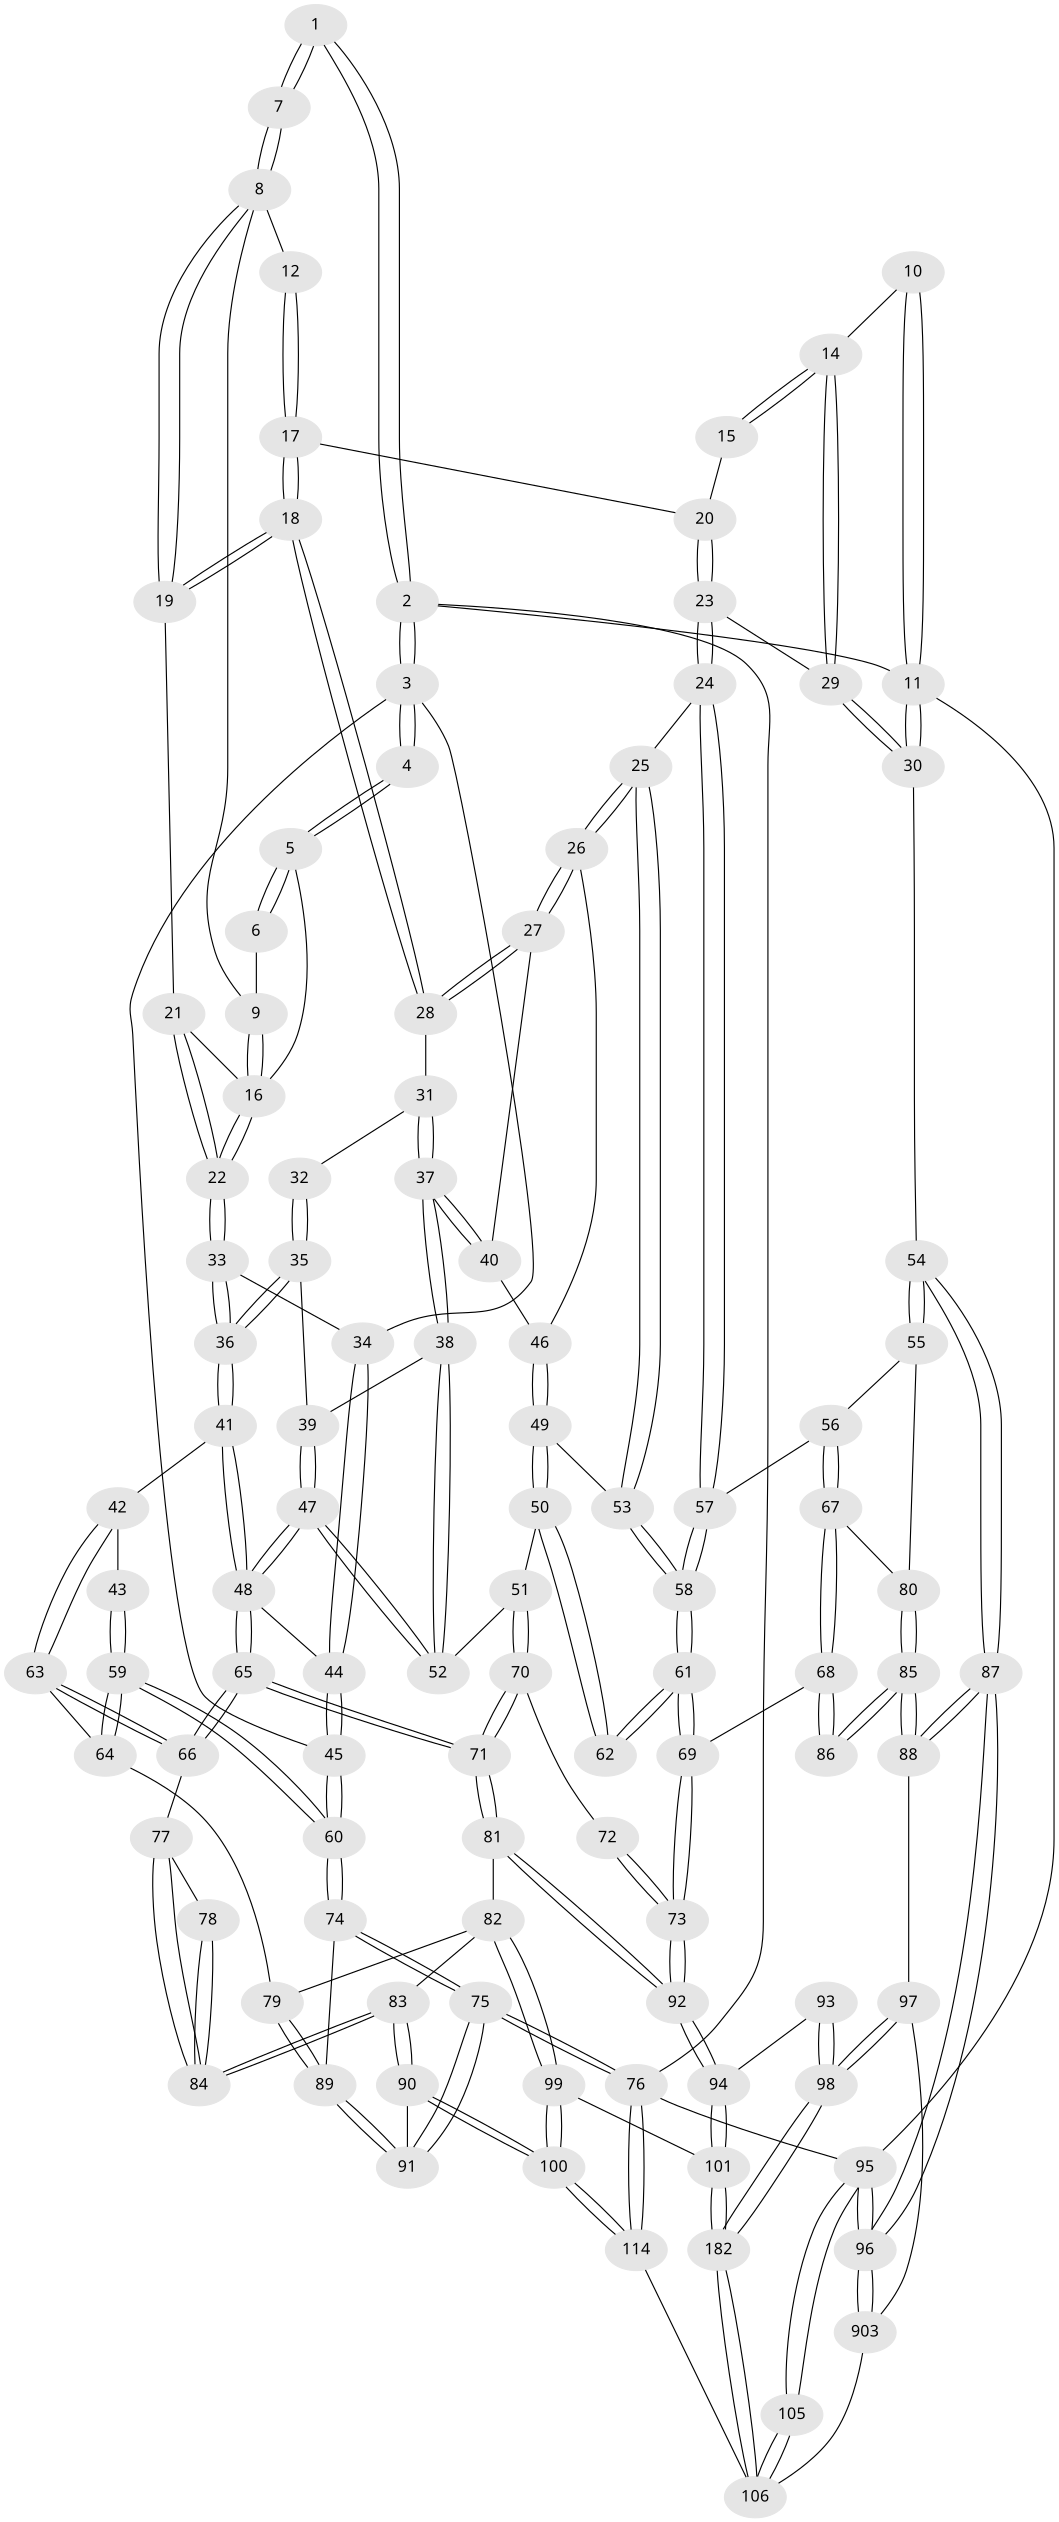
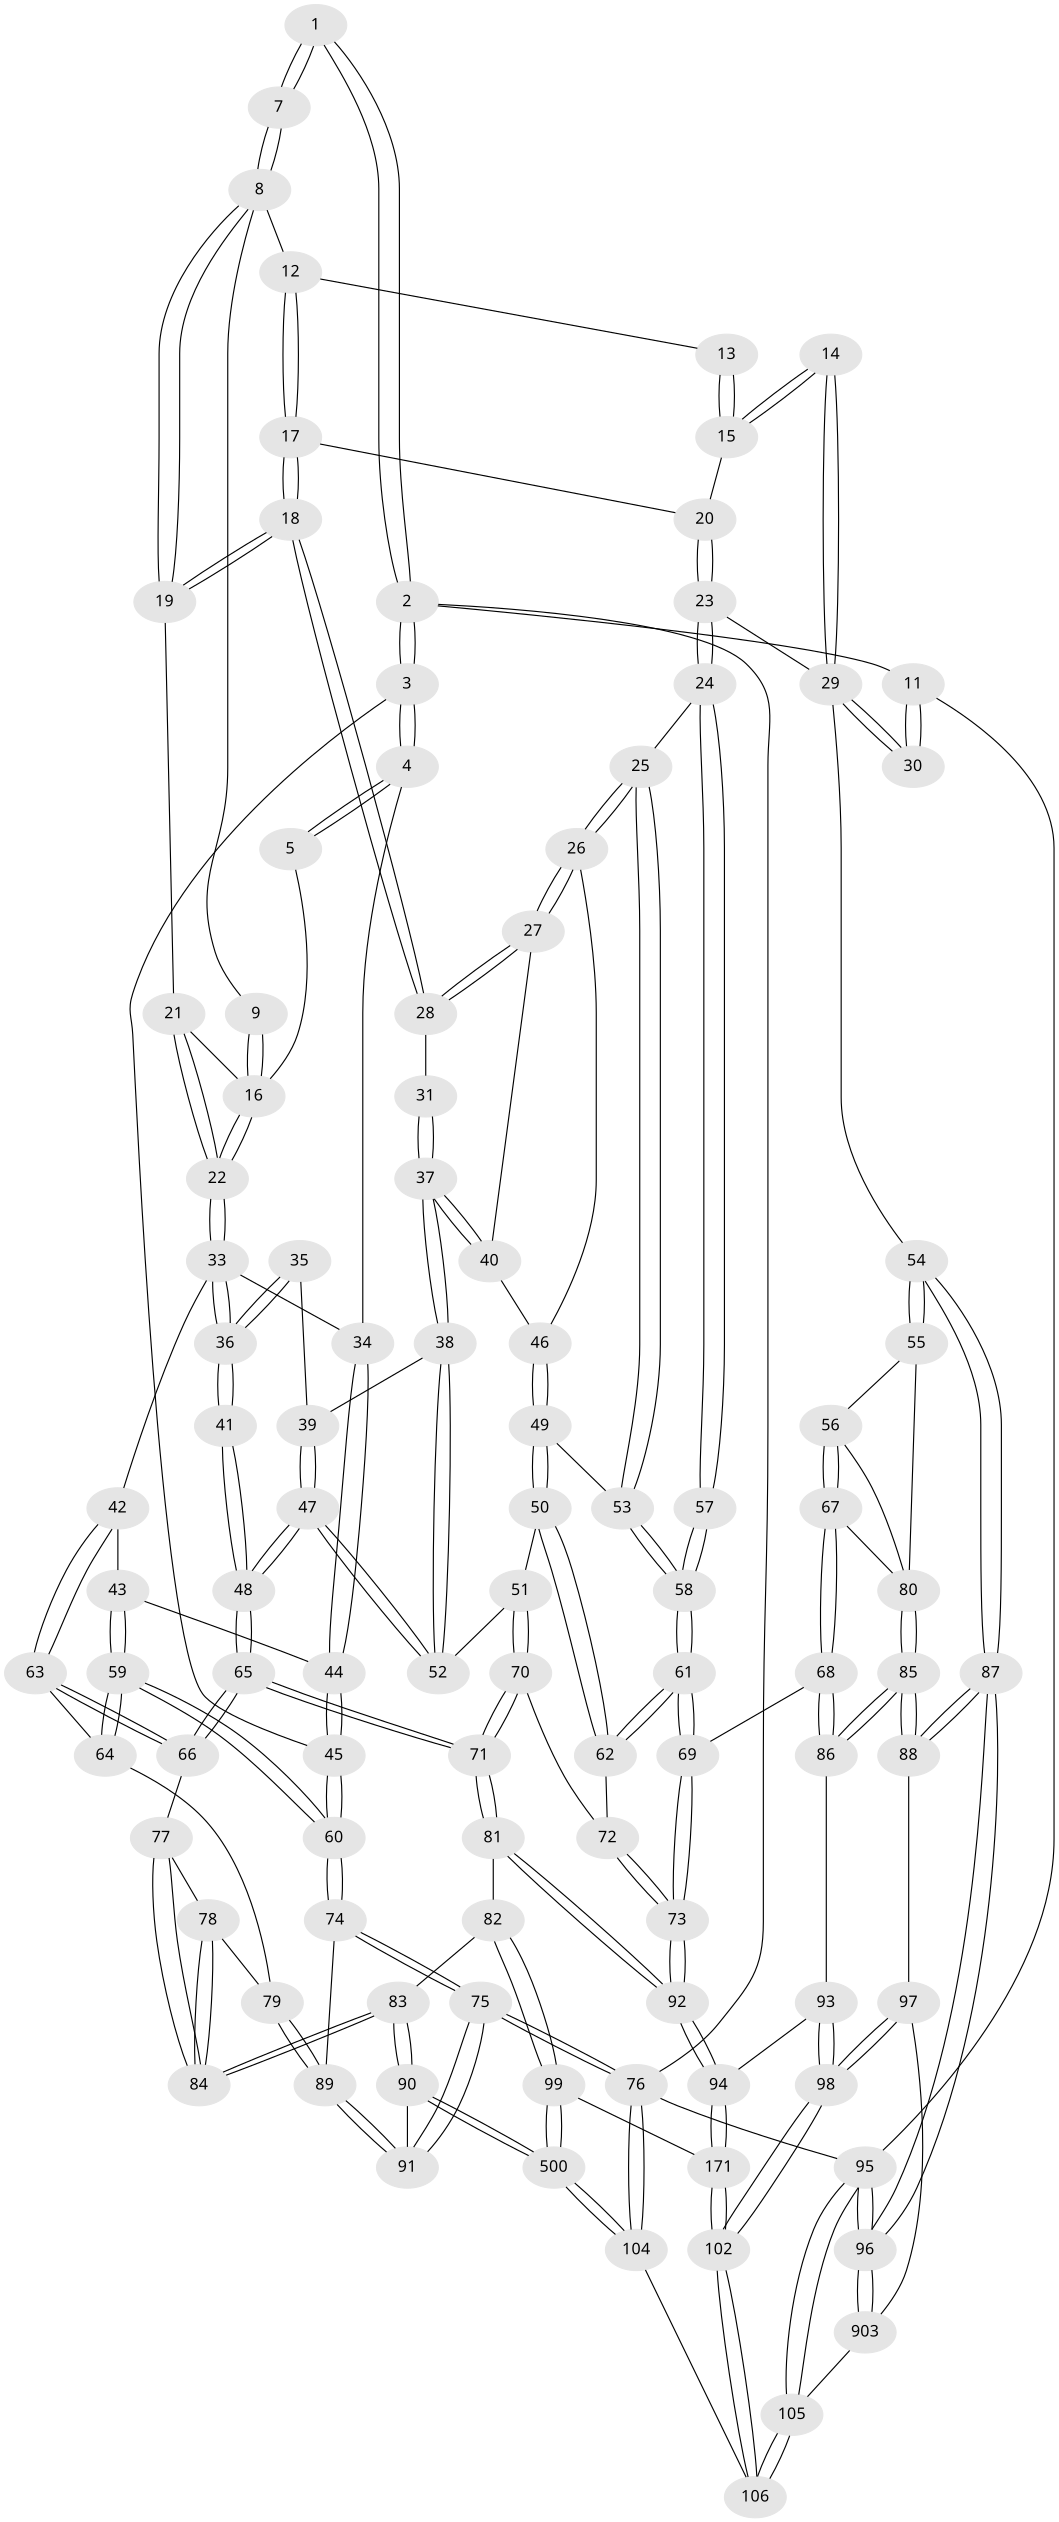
node "10": removed
node "13": added
node "6": removed
edge "30" -- "54": now "29" -- "54"
edge "3" -- "34": now "4" -- "34"
node "32": removed
edge "56" -- "57": now "56" -- "80"
edge "41" -- "42": now "33" -- "42"
edge "48" -- "44": now "43" -- "44"
edge "62" -- "72": added
edge "86" -- "93": added
edge "82" -- "79": now "78" -- "79"
node "100": label "100" -> "500"
node "101": label "101" -> "171"
node "114": label "114" -> "104"
node "182": label "182" -> "102"
edge "903" -- "106": now "903" -- "105"
